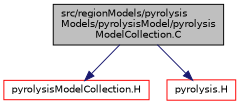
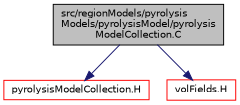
node "pyrolysis.H": label "pyrolysis.H" -> "volFields.H"
